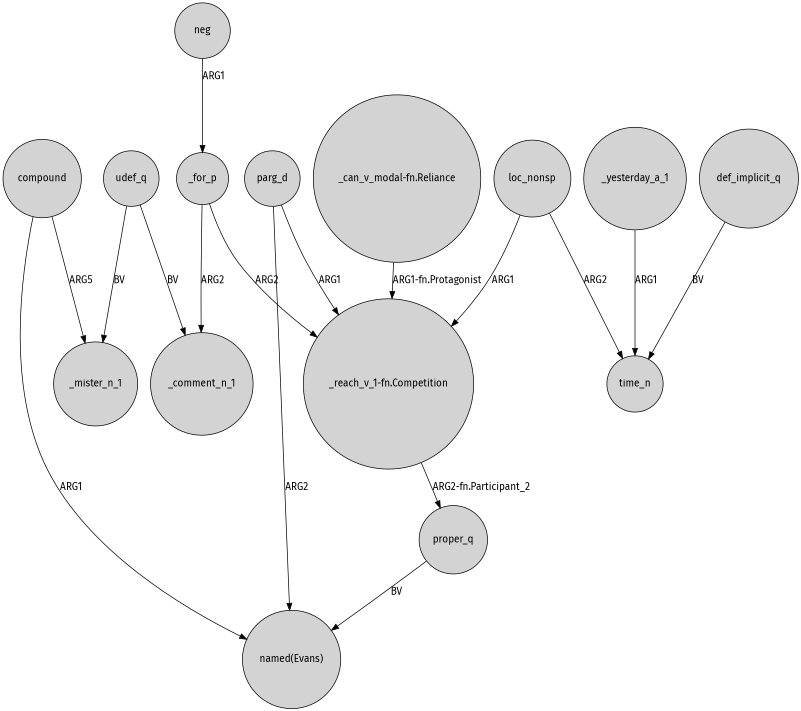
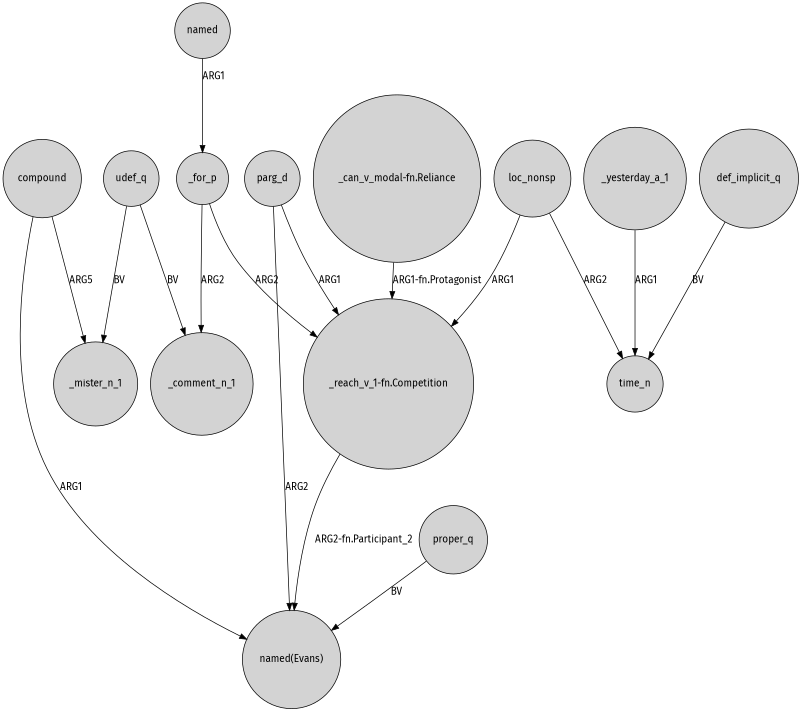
node "neg": label "neg" -> "named"
edge "_reach_v_1-fn.Competition" -> "proper_q": now "_reach_v_1-fn.Competition" -> "named(Evans)"
